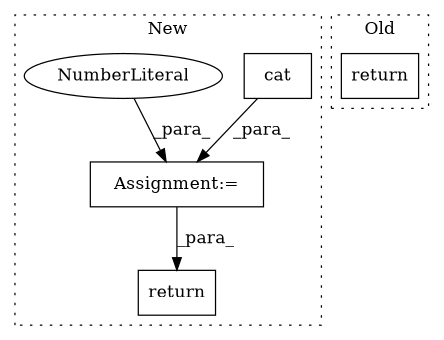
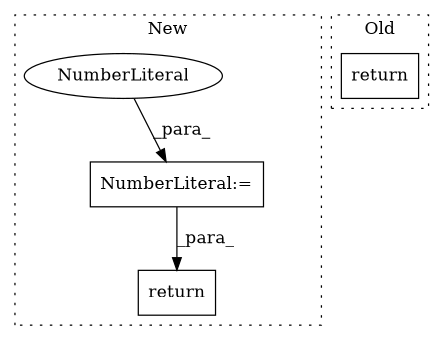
node "cat": removed
node "Assignment:=": label "Assignment:=" -> "NumberLiteral:="
